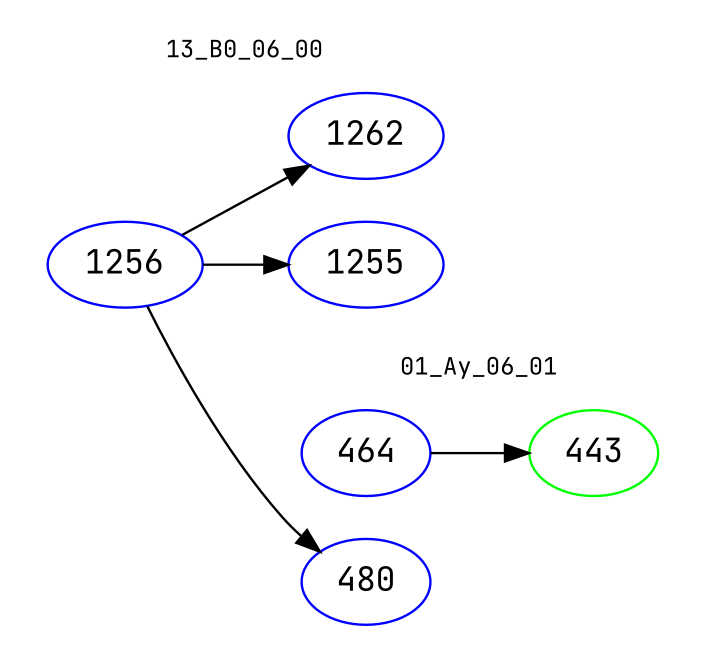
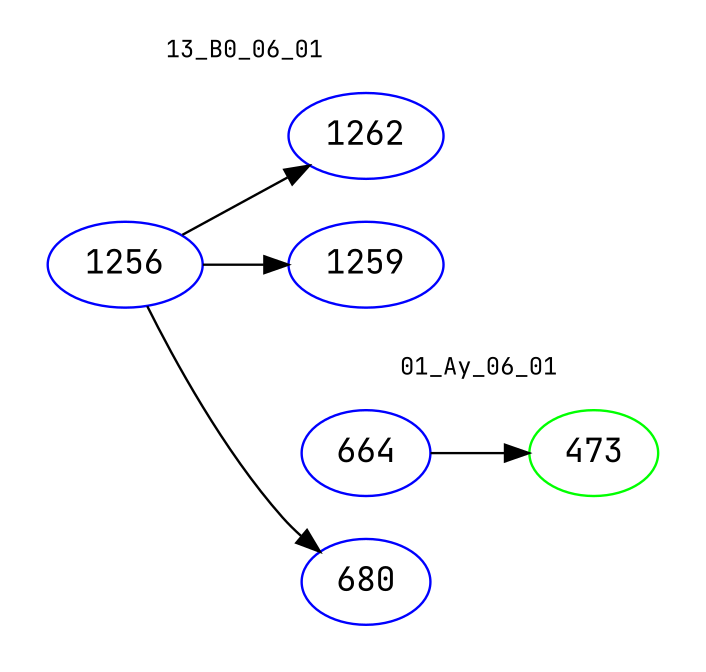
cluster "13_B0_06_00": label "13_B0_06_00" -> "13_B0_06_01"
node "1255": label "1255" -> "1259"
node "464": label "464" -> "664"
node "443": label "443" -> "473"
node "480": label "480" -> "680"
